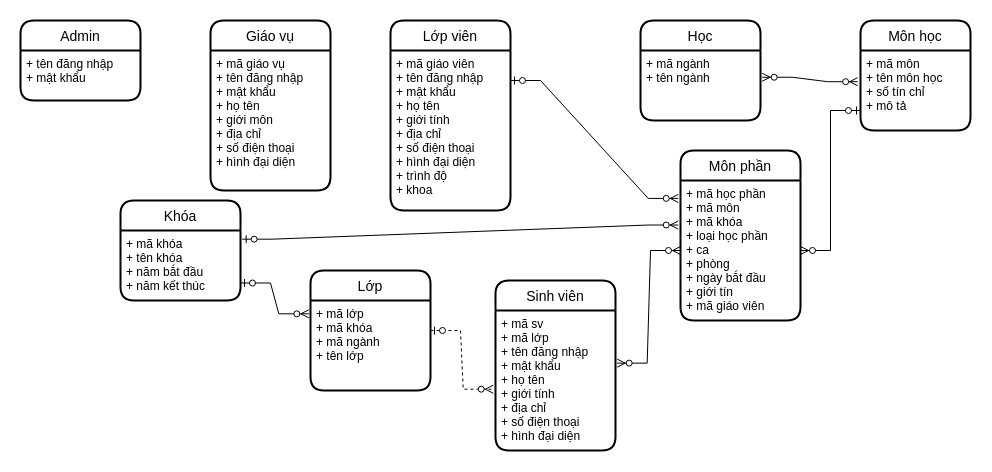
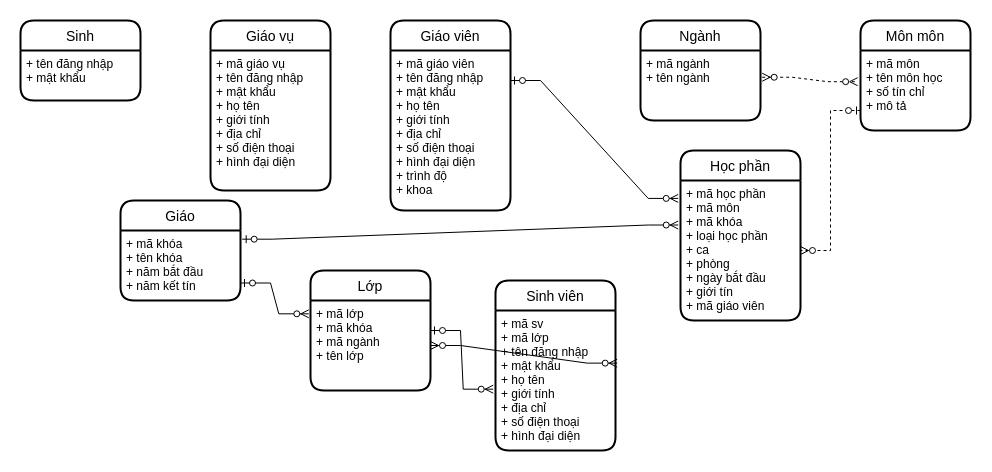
node "Admin": label "Admin" -> "Sinh"
node "Lớp viên": label "Lớp viên" -> "Giáo viên"
node "Học": label "Học" -> "Ngành"
node "Môn học": label "Môn học" -> "Môn môn"
node "+ mã giáo vụ + tên đăng nhập + mật khẩu + họ tên + giới môn + địa chỉ + số điện thoại + hình đại diện": label "+ mã giáo vụ + tên đăng nhập + mật khẩu + họ tên + giới môn + địa chỉ + số điện thoại + hình đại diện" -> "+ mã giáo vụ + tên đăng nhập + mật khẩu + họ tên + giới tính + địa chỉ + số điện thoại + hình đại diện"
edge "+ mã ngành + tên ngành" -- "+ mã môn + tên môn học + số tín chỉ + mô tả": style solid -> dashed
node "Môn phần": label "Môn phần" -> "Học phần"
edge "+ mã môn + tên môn học + số tín chỉ + mô tả" -- "+ mã học phần + mã môn + mã khóa + loại học phần + ca + phòng + ngày bắt đầu + giới tín + mã giáo viên": style solid -> dashed
node "Khóa": label "Khóa" -> "Giáo"
node "+ mã khóa + tên khóa + năm bắt đầu + năm kết thúc": label "+ mã khóa + tên khóa + năm bắt đầu + năm kết thúc" -> "+ mã khóa + tên khóa + năm bắt đầu + năm kết tín"
edge "+ mã học phần + mã môn + mã khóa + loại học phần + ca + phòng + ngày bắt đầu + giới tín + mã giáo viên" -- "+ mã sv + mã lớp + tên đăng nhập + mật khẩu + họ tên + giới tính + địa chỉ + số điện thoại + hình đại diện": now "+ mã lớp + mã khóa + mã ngành + tên lớp" -- "+ mã sv + mã lớp + tên đăng nhập + mật khẩu + họ tên + giới tính + địa chỉ + số điện thoại + hình đại diện"
edge "Lớp" -- "+ mã sv + mã lớp + tên đăng nhập + mật khẩu + họ tên + giới tính + địa chỉ + số điện thoại + hình đại diện": style dashed -> solid
